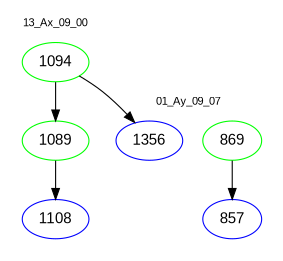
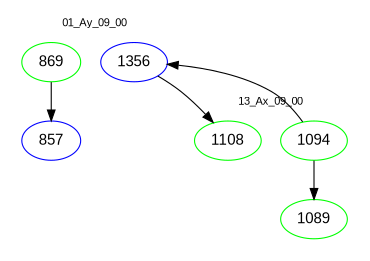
cluster "01_Ay_09_07": label "01_Ay_09_07" -> "01_Ay_09_00"
edge "1089" -> "1108": now "1356" -> "1108"
node "1108": color blue -> green
